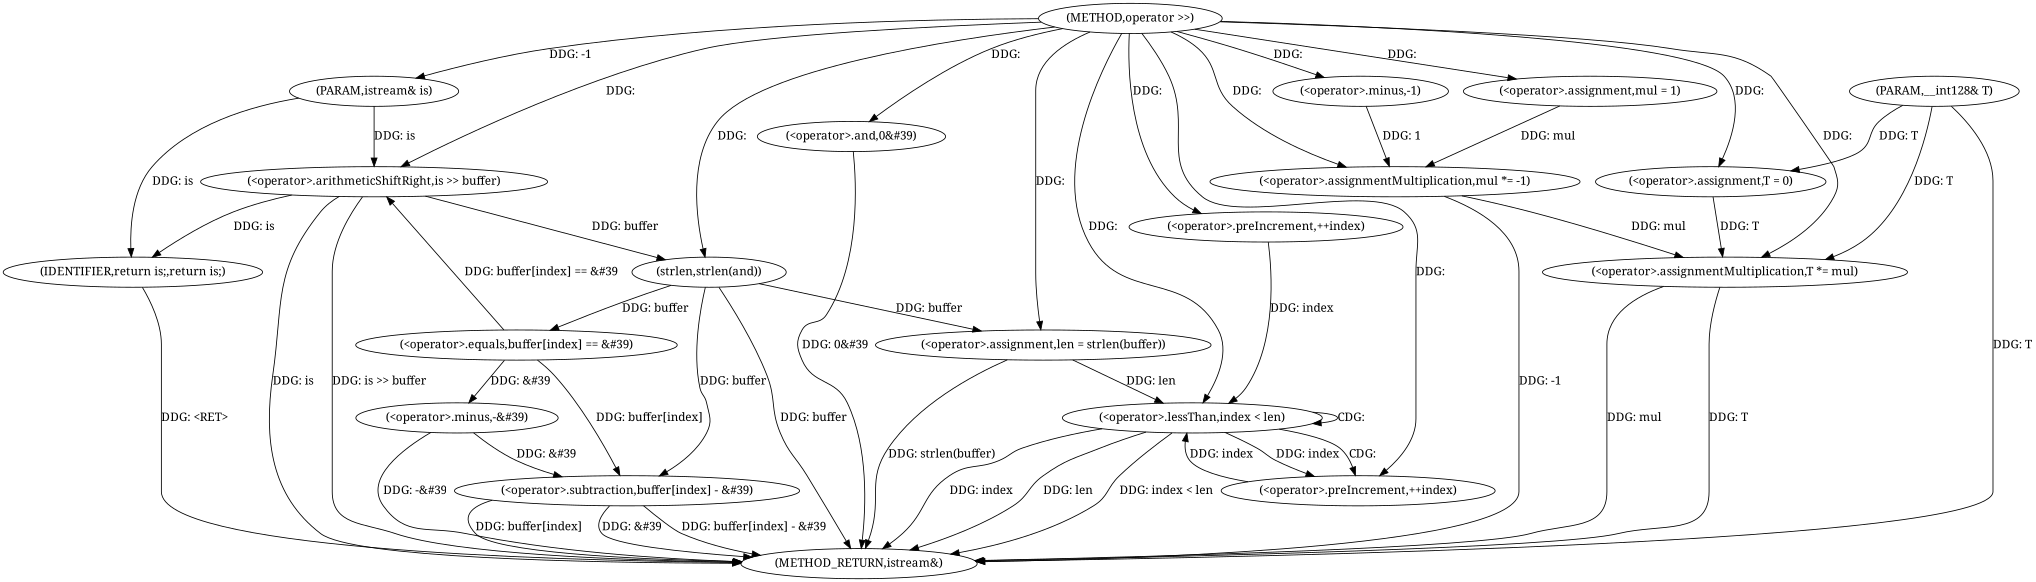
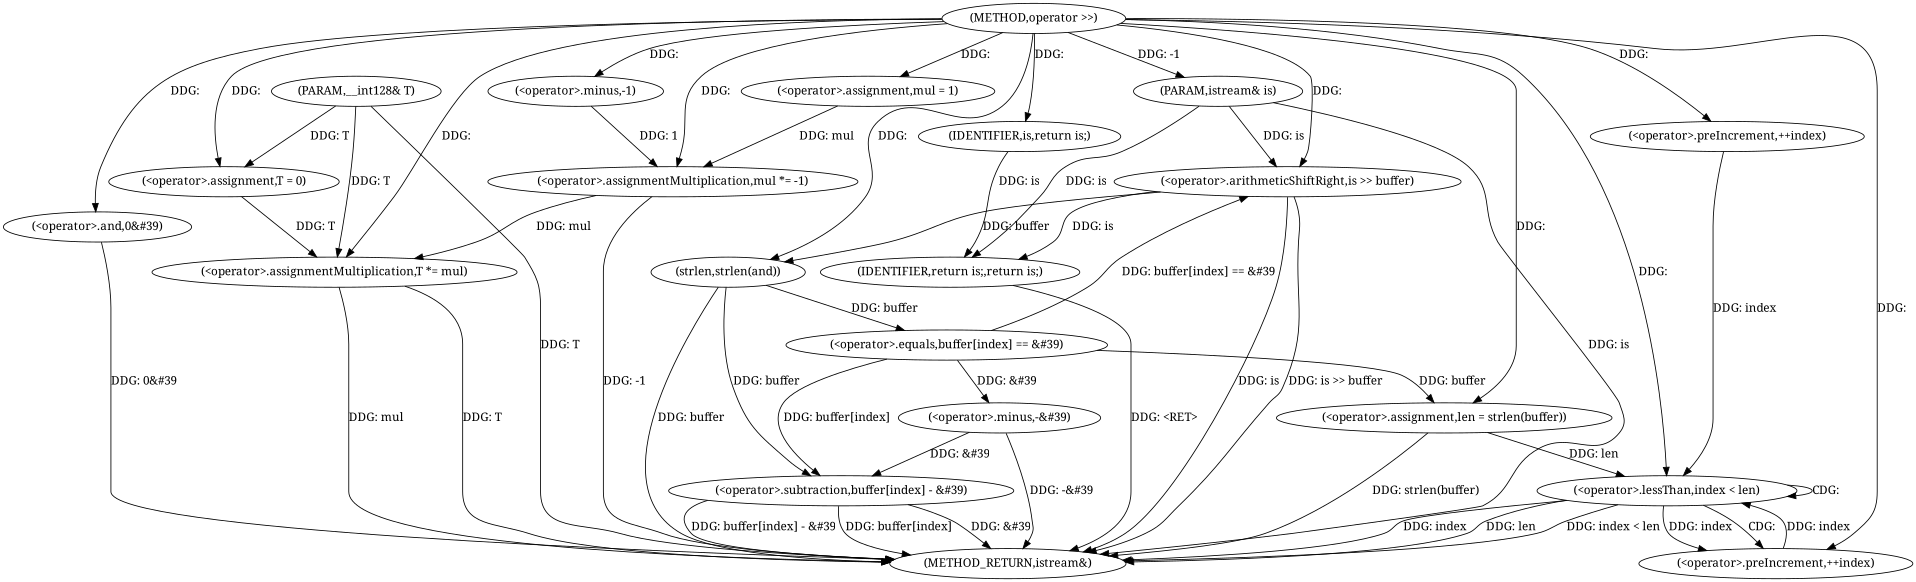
node "(IDENTIFIER,is,return is;)": added
edge "(strlen,strlen(and))" -> "(<operator>.assignment,len = strlen(buffer))": now "(<operator>.equals,buffer[index] == &#39)" -> "(<operator>.assignment,len = strlen(buffer))"
edge "(PARAM,istream& is)" -> "(METHOD_RETURN,istream&)": added, label "DDG: is"
